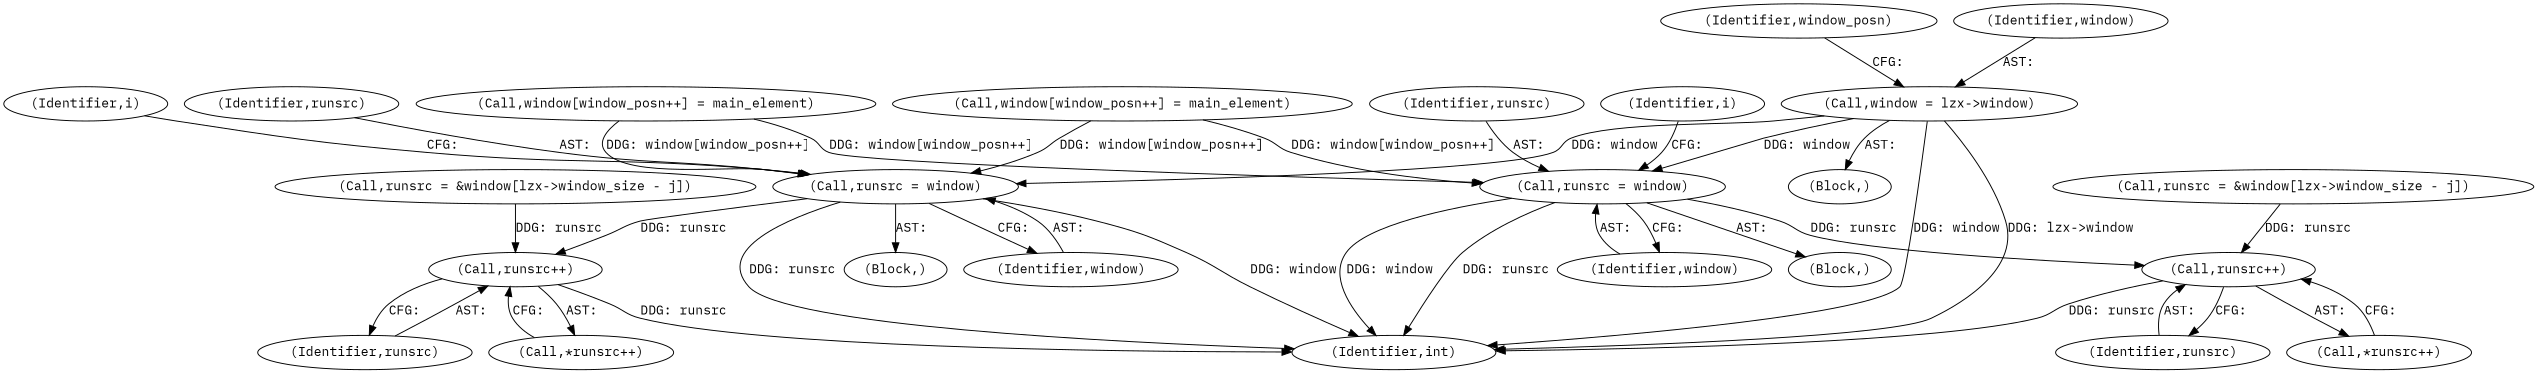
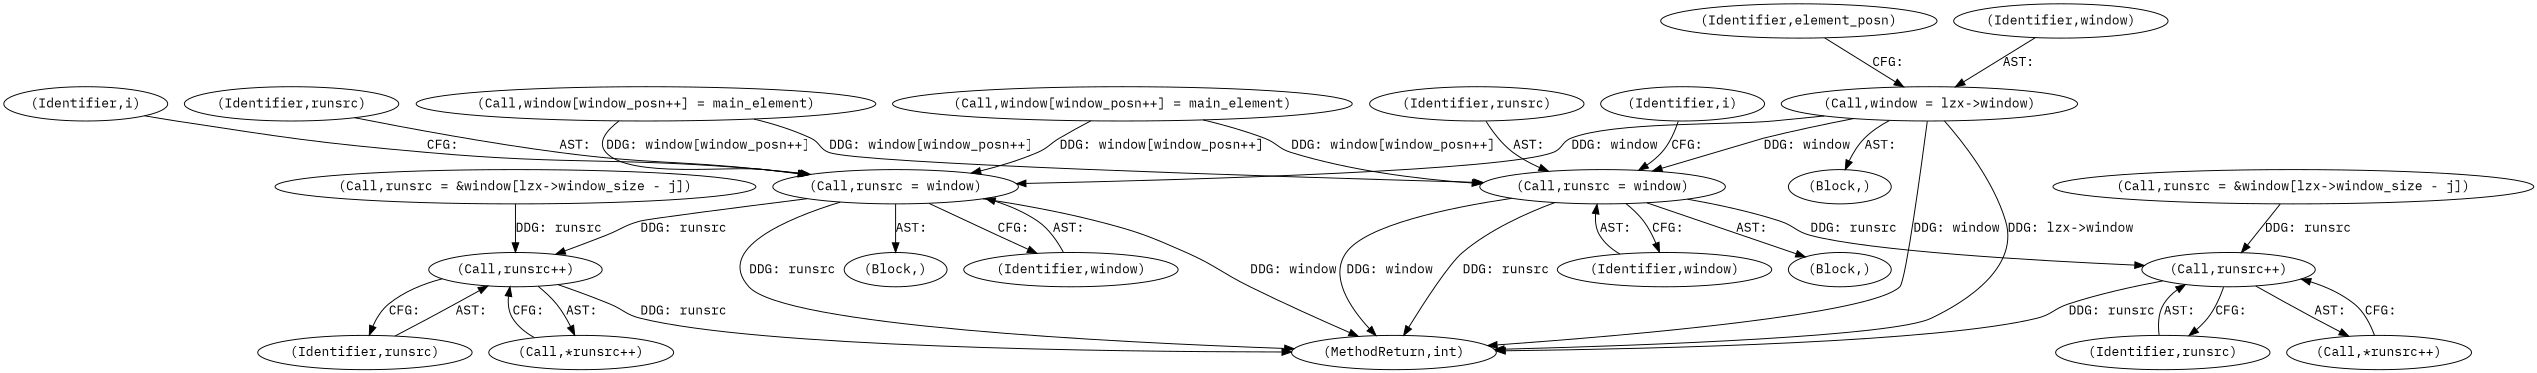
node "(Identifier,window_posn)": label "(Identifier,window_posn)" -> "(Identifier,element_posn)"
node "(Identifier,int)": label "(Identifier,int)" -> "(MethodReturn,int)"
